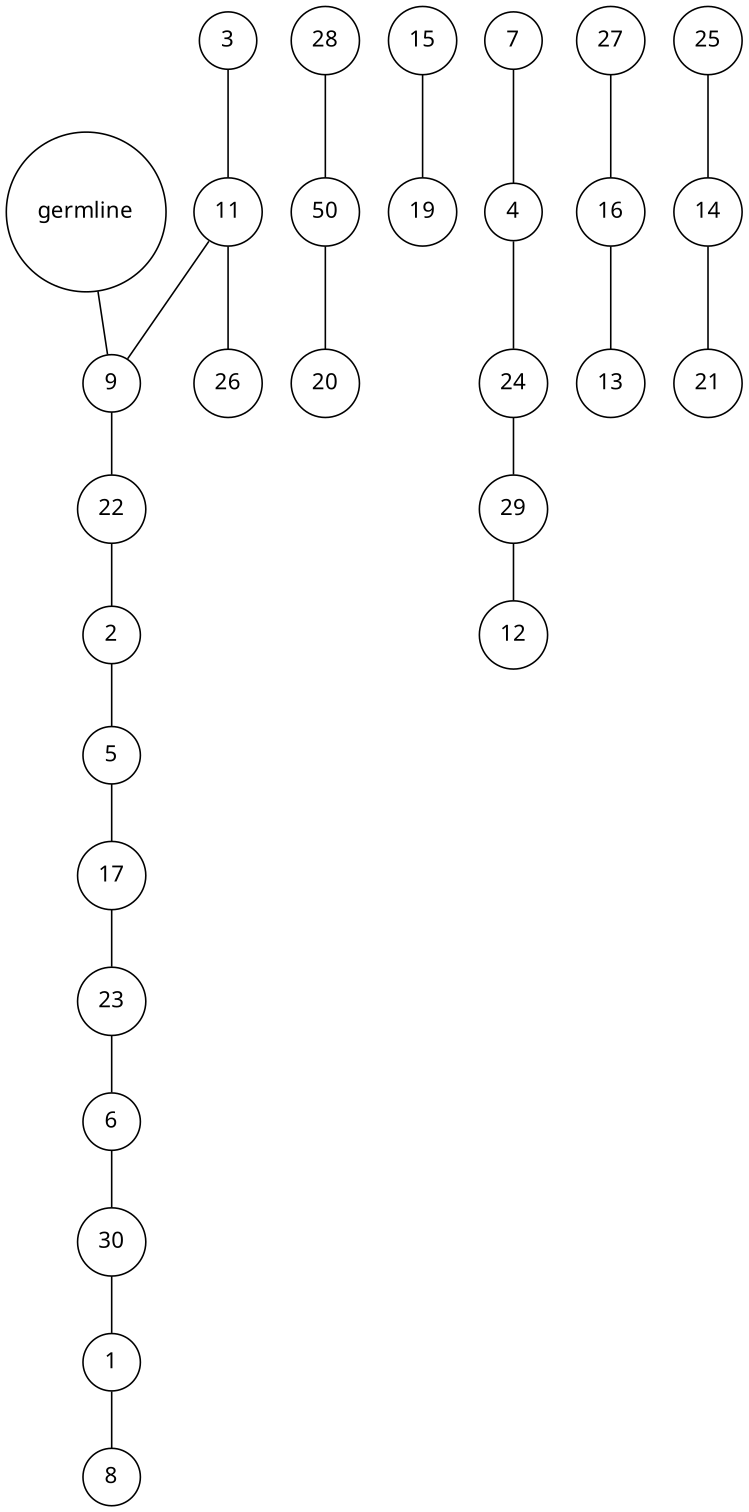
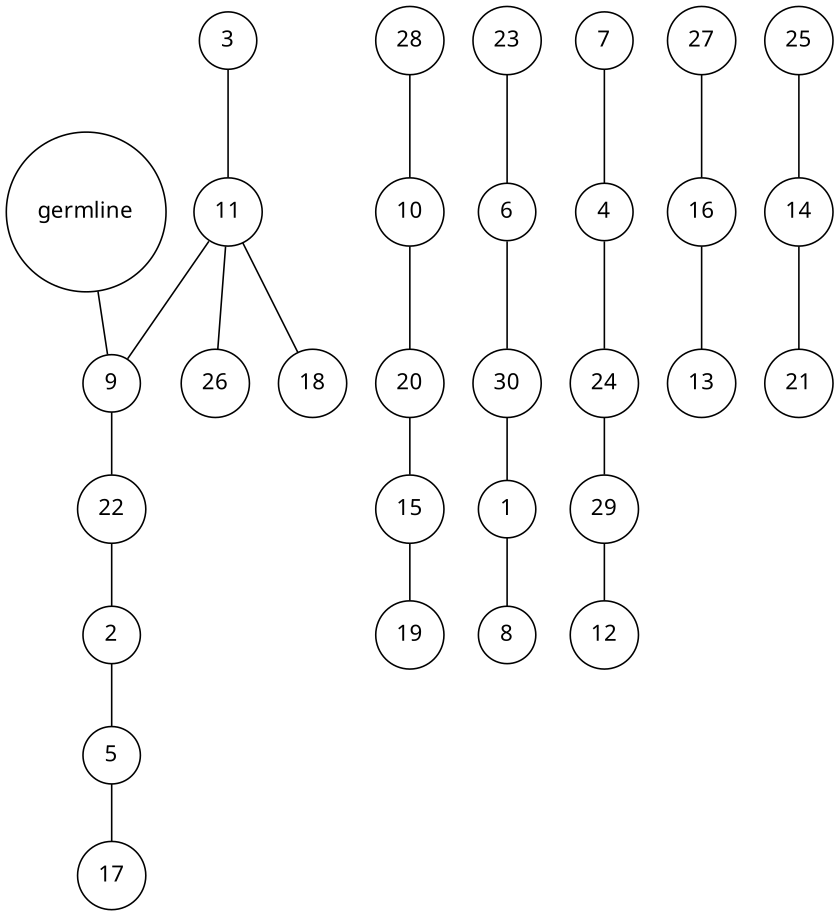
node "50": label "50" -> "10"
node "18": added
edge "20" -- "15": added
edge "17" -- "23": removed
